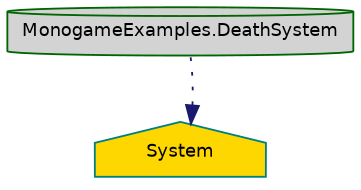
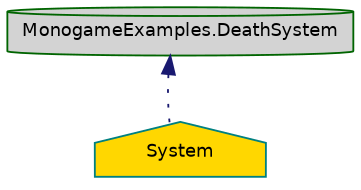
edge "MonogameExamples.DeathSystem" -> "System": reversed
